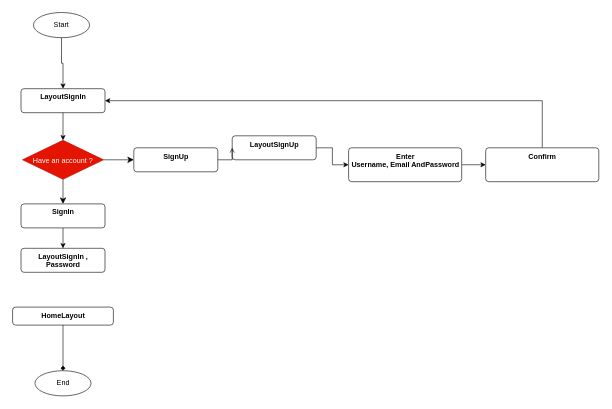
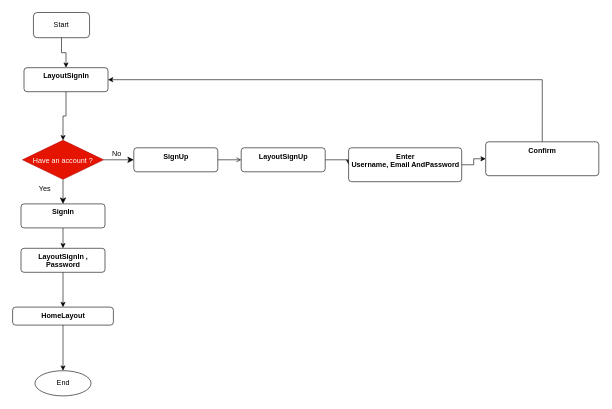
node "Start": shape ellipse -> rounded rectangle
node "LayoutSignIn": moved (63, 101) -> (66, 80)
node "LayoutSignUp": moved (274, 148) -> (283, 160)
node "No": added
node "Confirm": moved (542, 165) -> (542, 159)
node "Yes": added
edge "LayoutSignIn , Password" -> "HomeLayout": added
edge "HomeLayout" -> "End": arrowhead diamond -> classic
